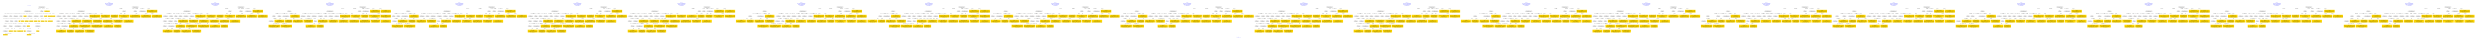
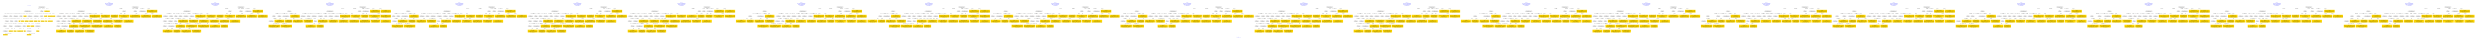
node "Materials_URI": added
